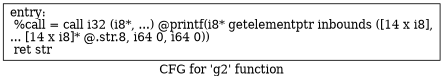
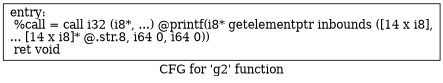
node "entry:": text "ret str" -> "ret void"
